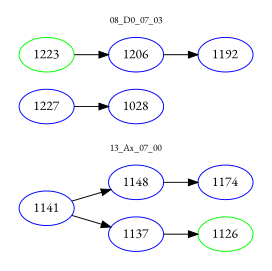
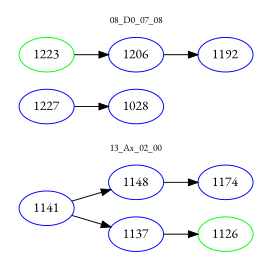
cluster "08_D0_07_03": label "08_D0_07_03" -> "08_D0_07_08"
cluster "13_Ax_07_00": label "13_Ax_07_00" -> "13_Ax_02_00"
